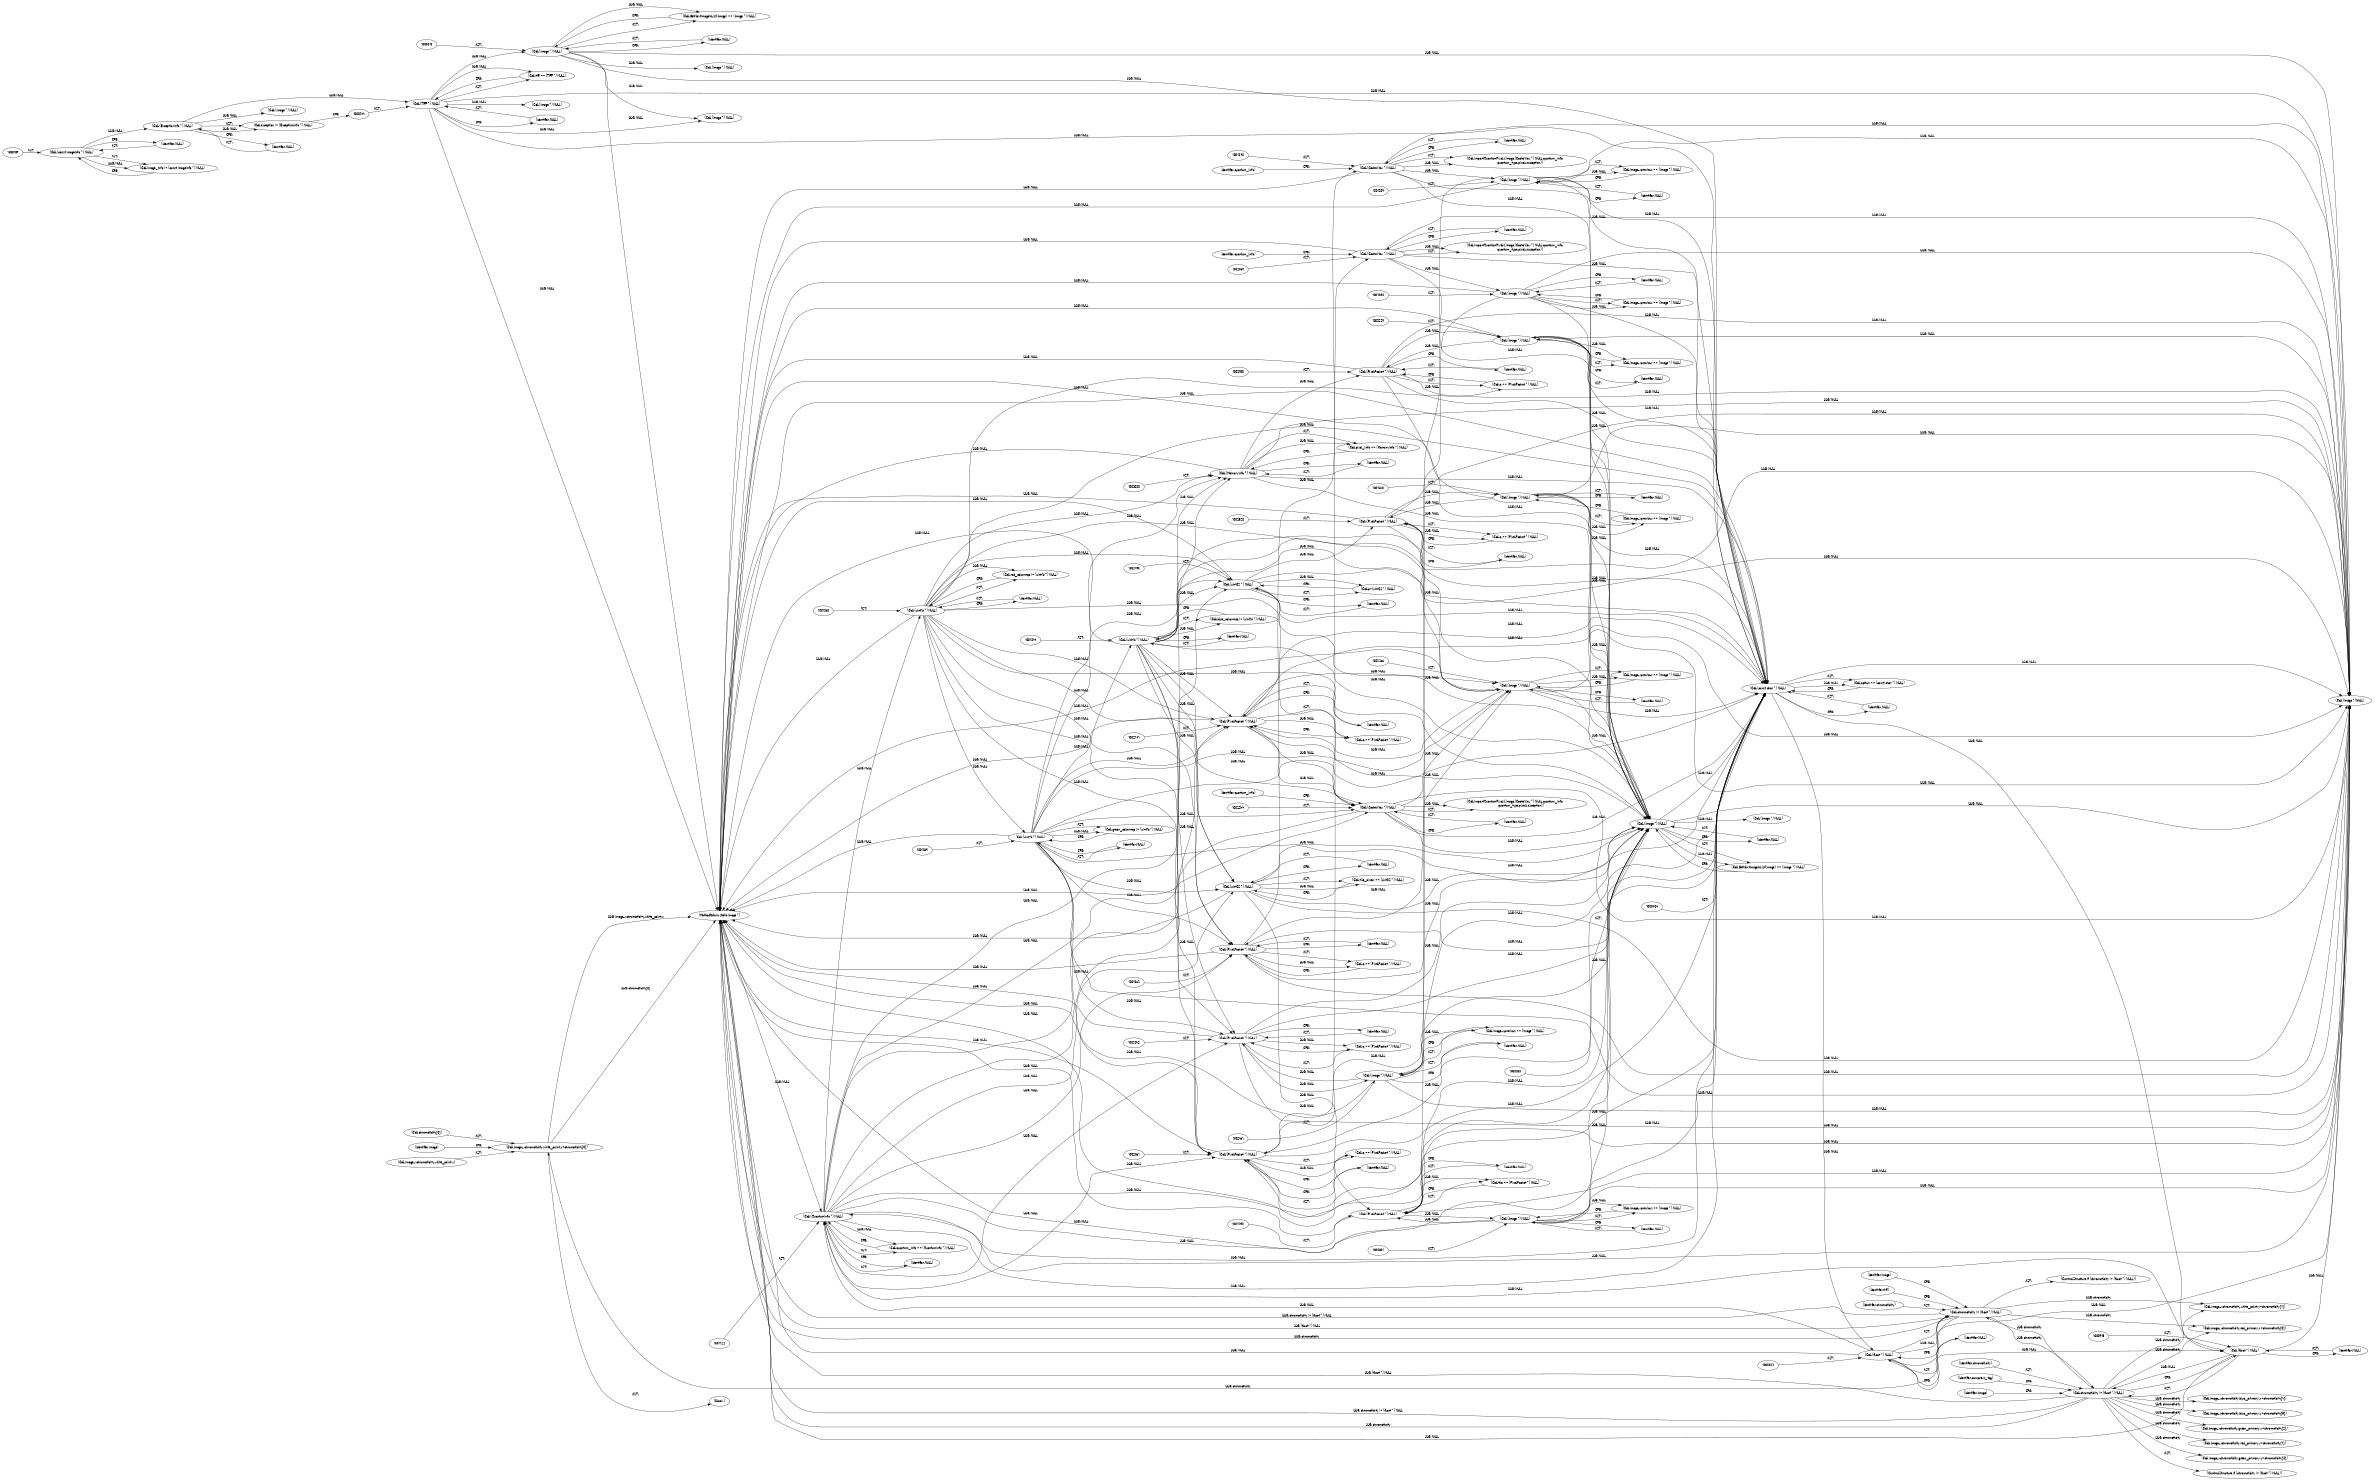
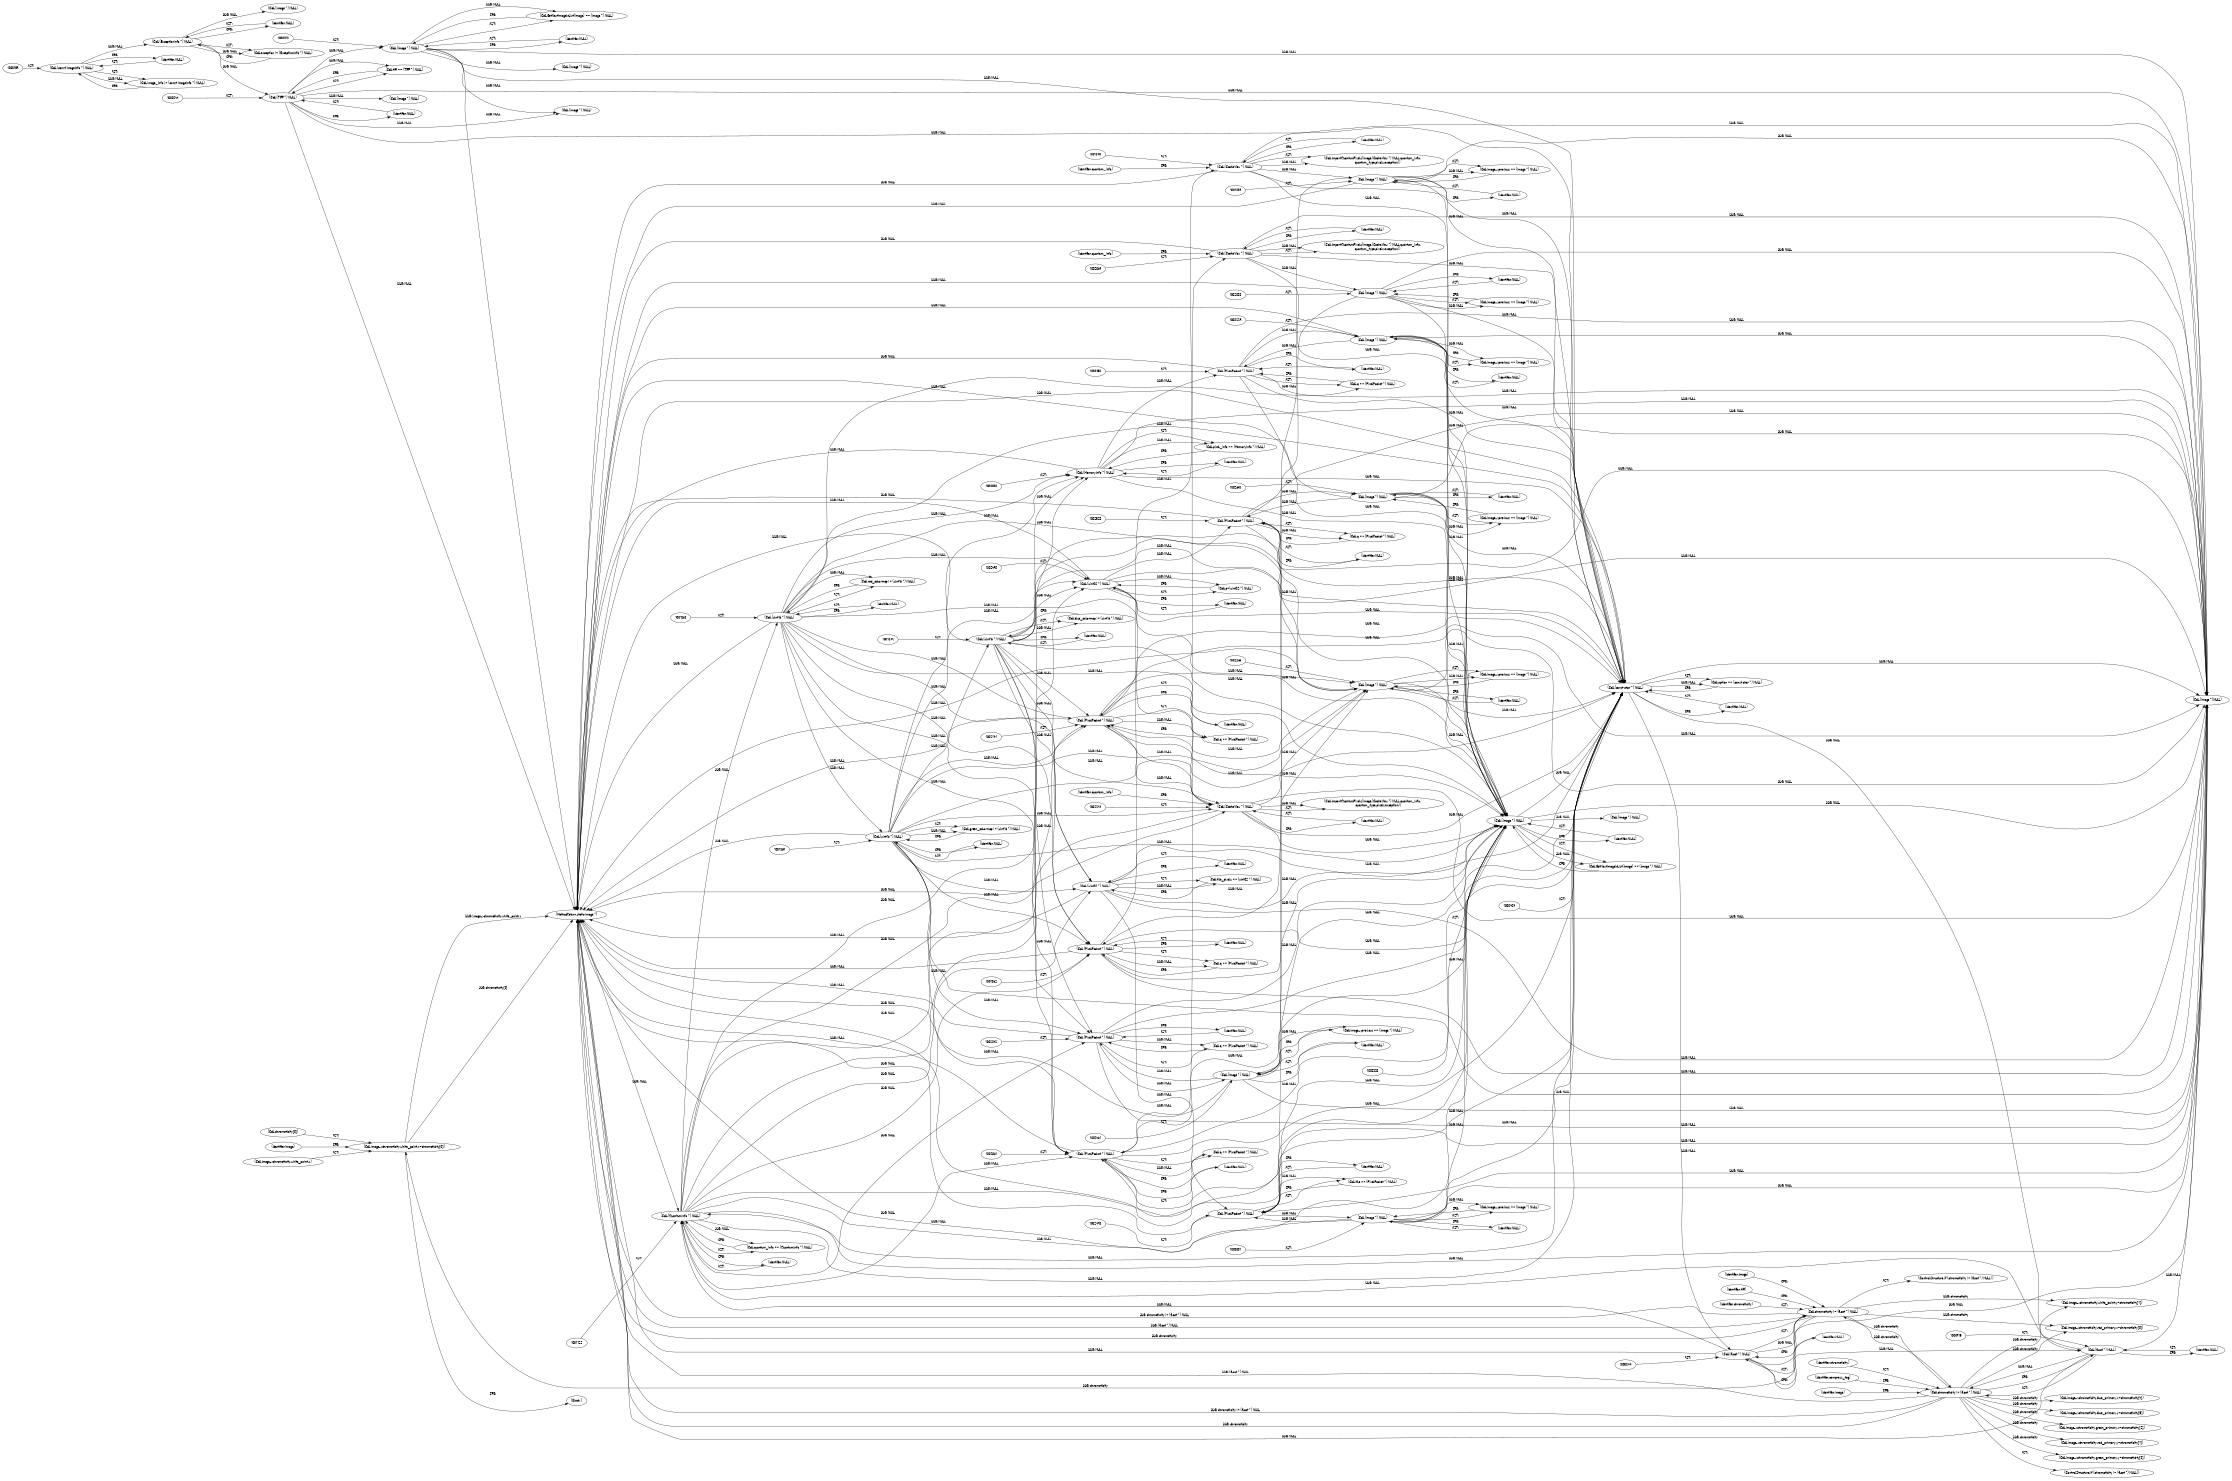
edge "(Call,exception != (ExceptionInfo *) NULL)" -> "1000244": now "(Call,exception != (ExceptionInfo *) NULL)" -> "(Call,(ExceptionInfo *) NULL)"
edge "(Call,image->chromaticity.white_point.x=chromaticity[0])" -> "(Block,)": label "AST: " -> "CFG: "
